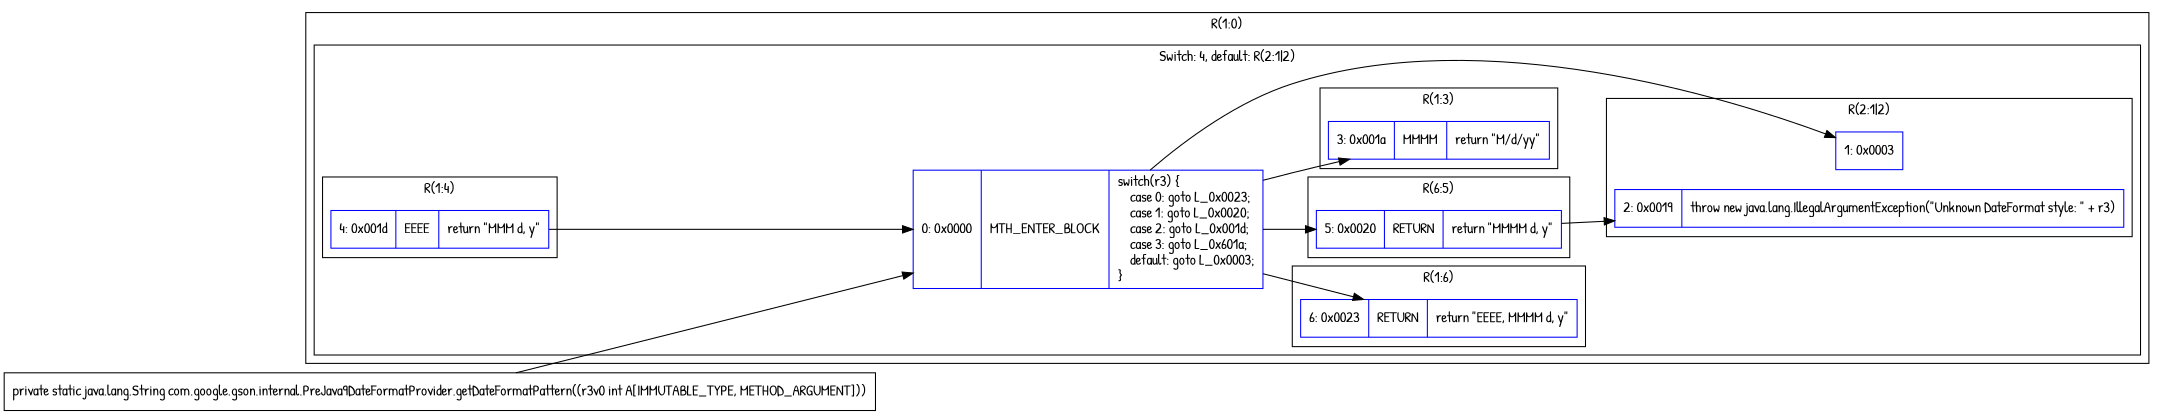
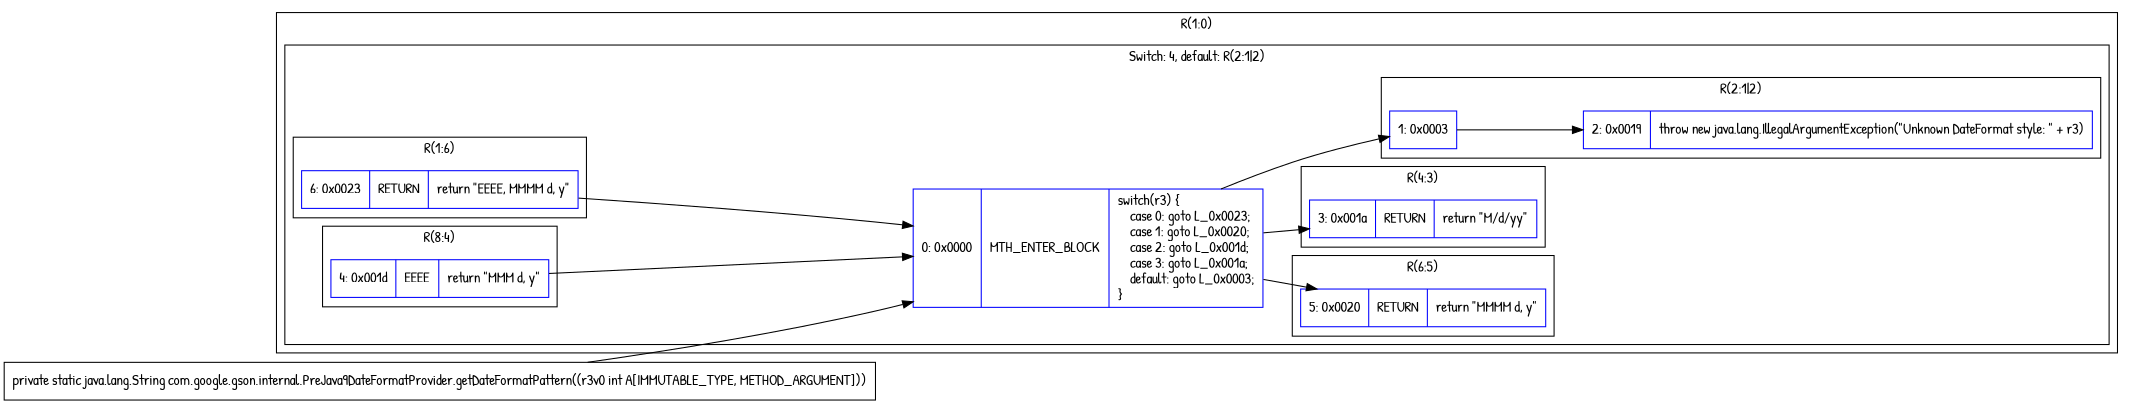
cluster "R(1:3)": label "R(1:3)" -> "R(4:3)"
node "3: 0x001a": text "MMMM" -> "RETURN"
cluster "R(1:4)": label "R(1:4)" -> "R(8:4)"
edge "5: 0x0020" -> "2: 0x0019": now "1: 0x0003" -> "2: 0x0019"
node "0: 0x0000": text "case 3: goto L_0x601a;" -> "case 3: goto L_0x001a;"
edge "0: 0x0000" -> "6: 0x0023": reversed
